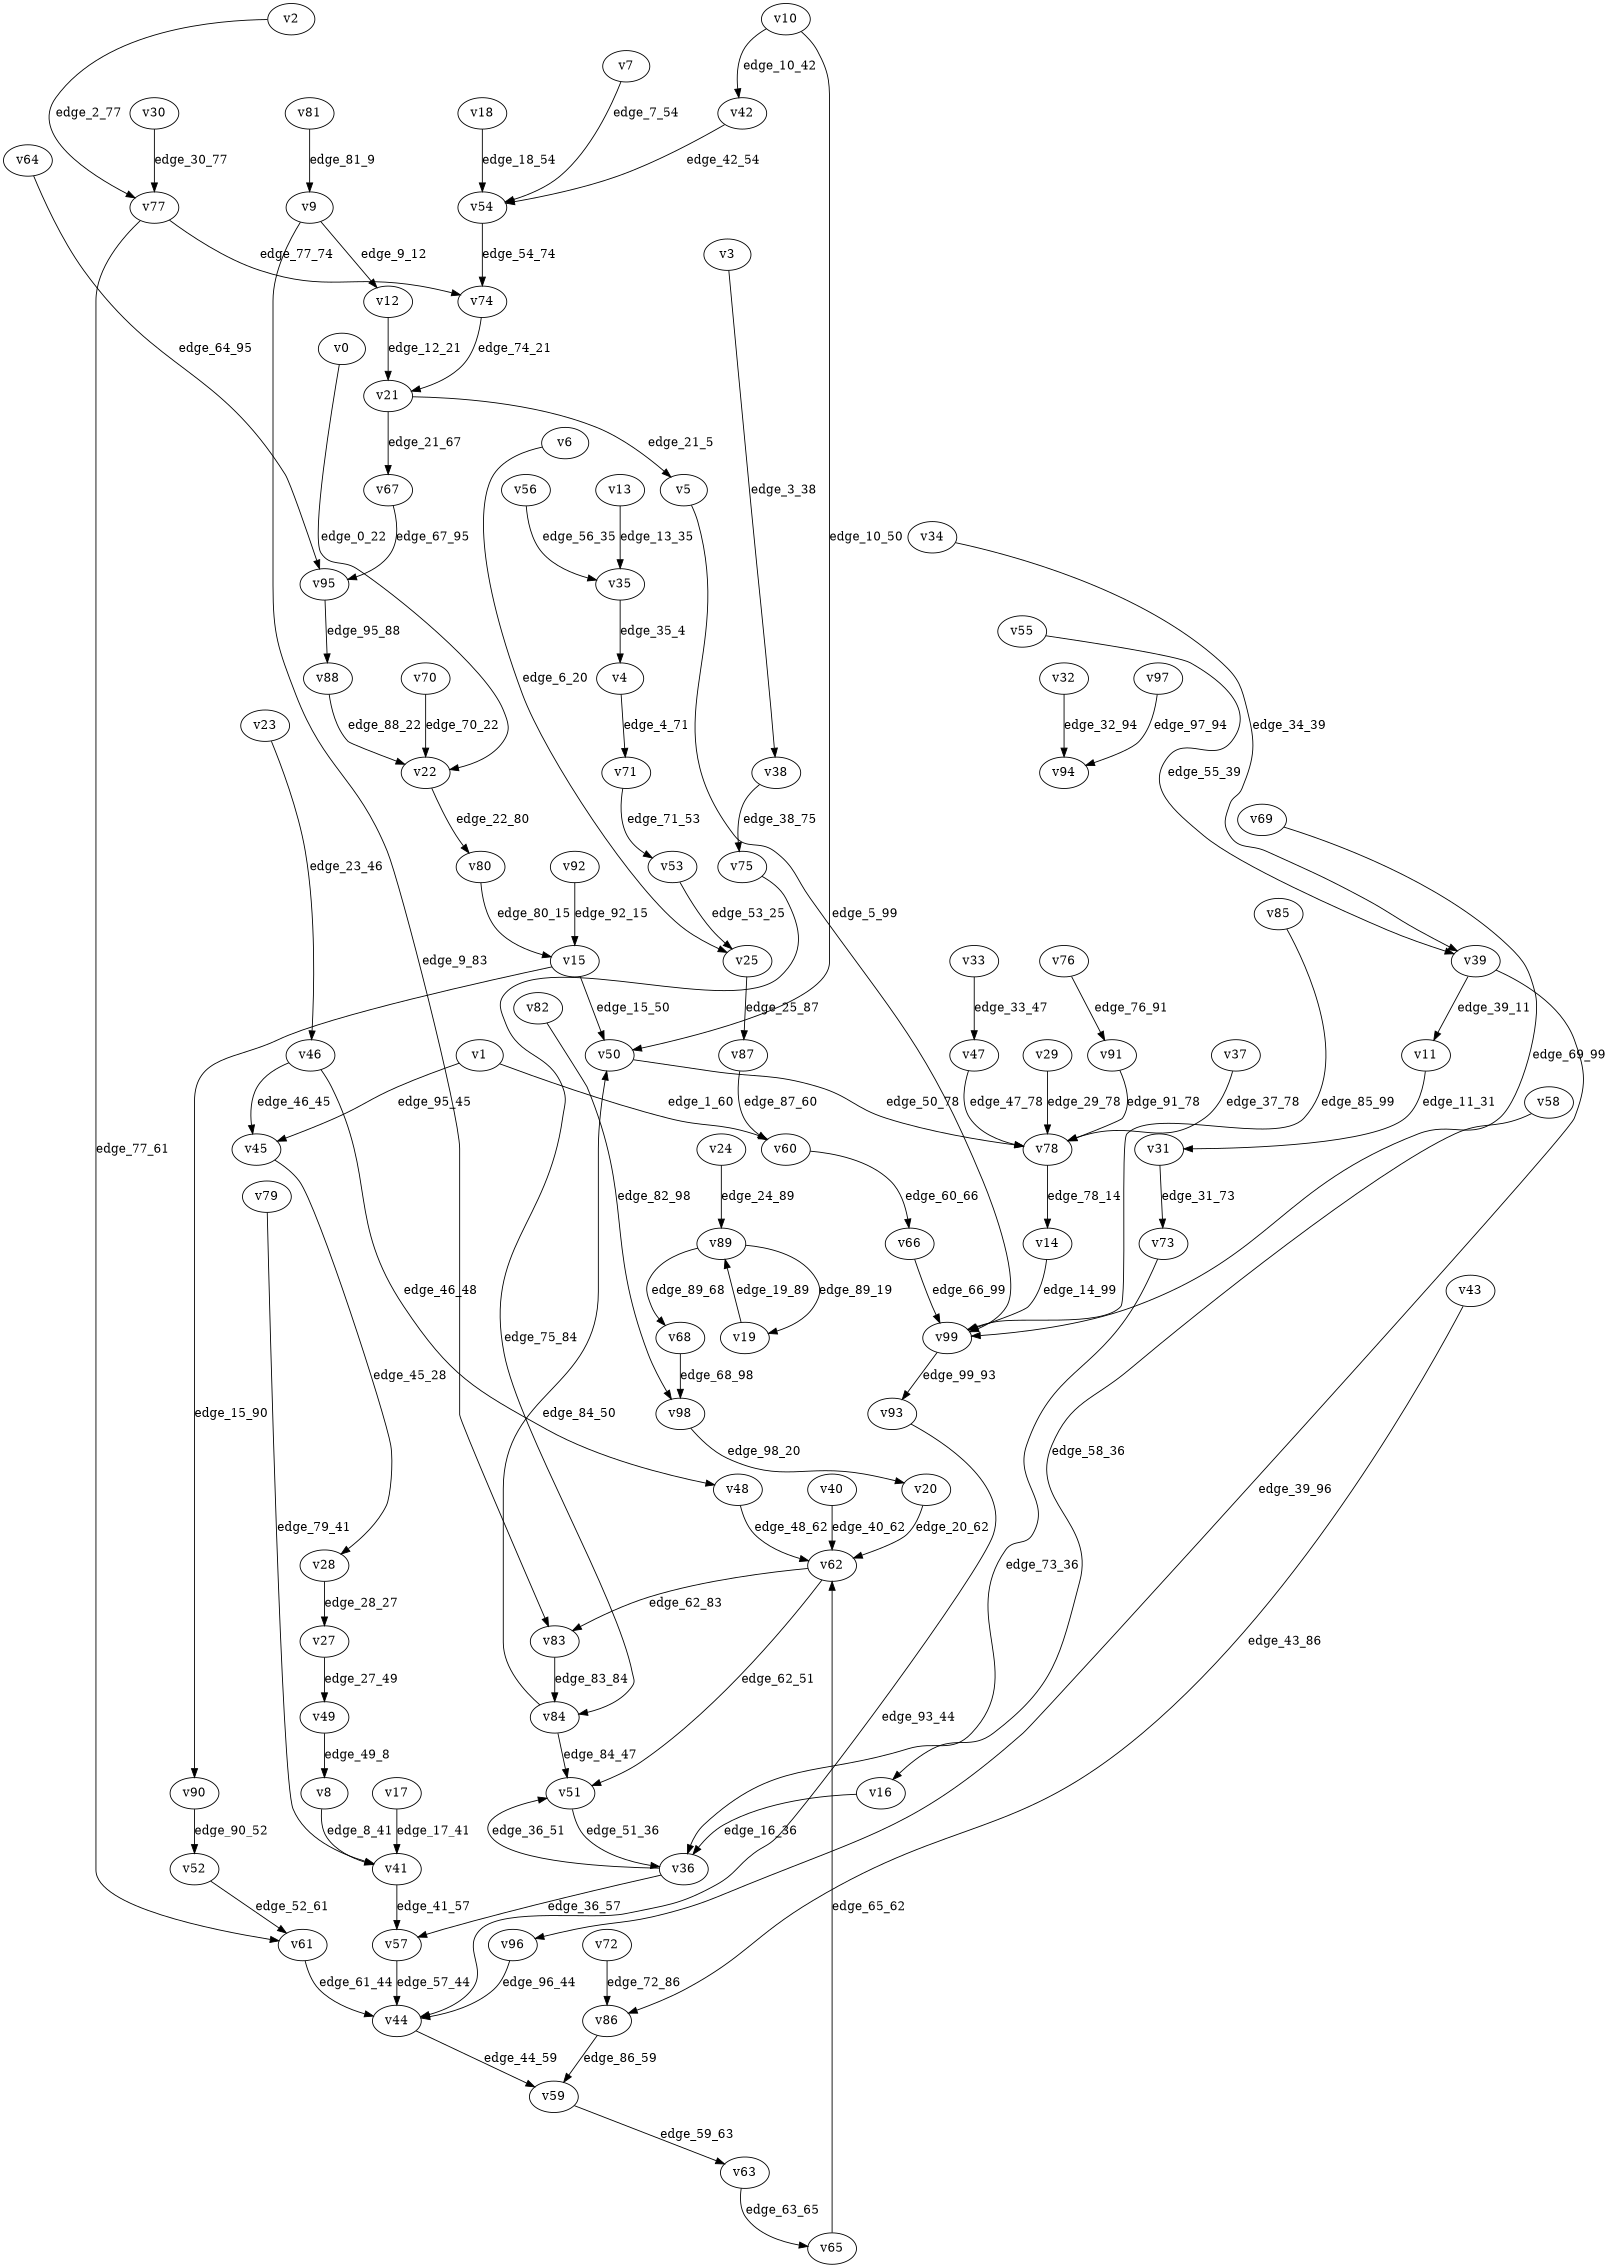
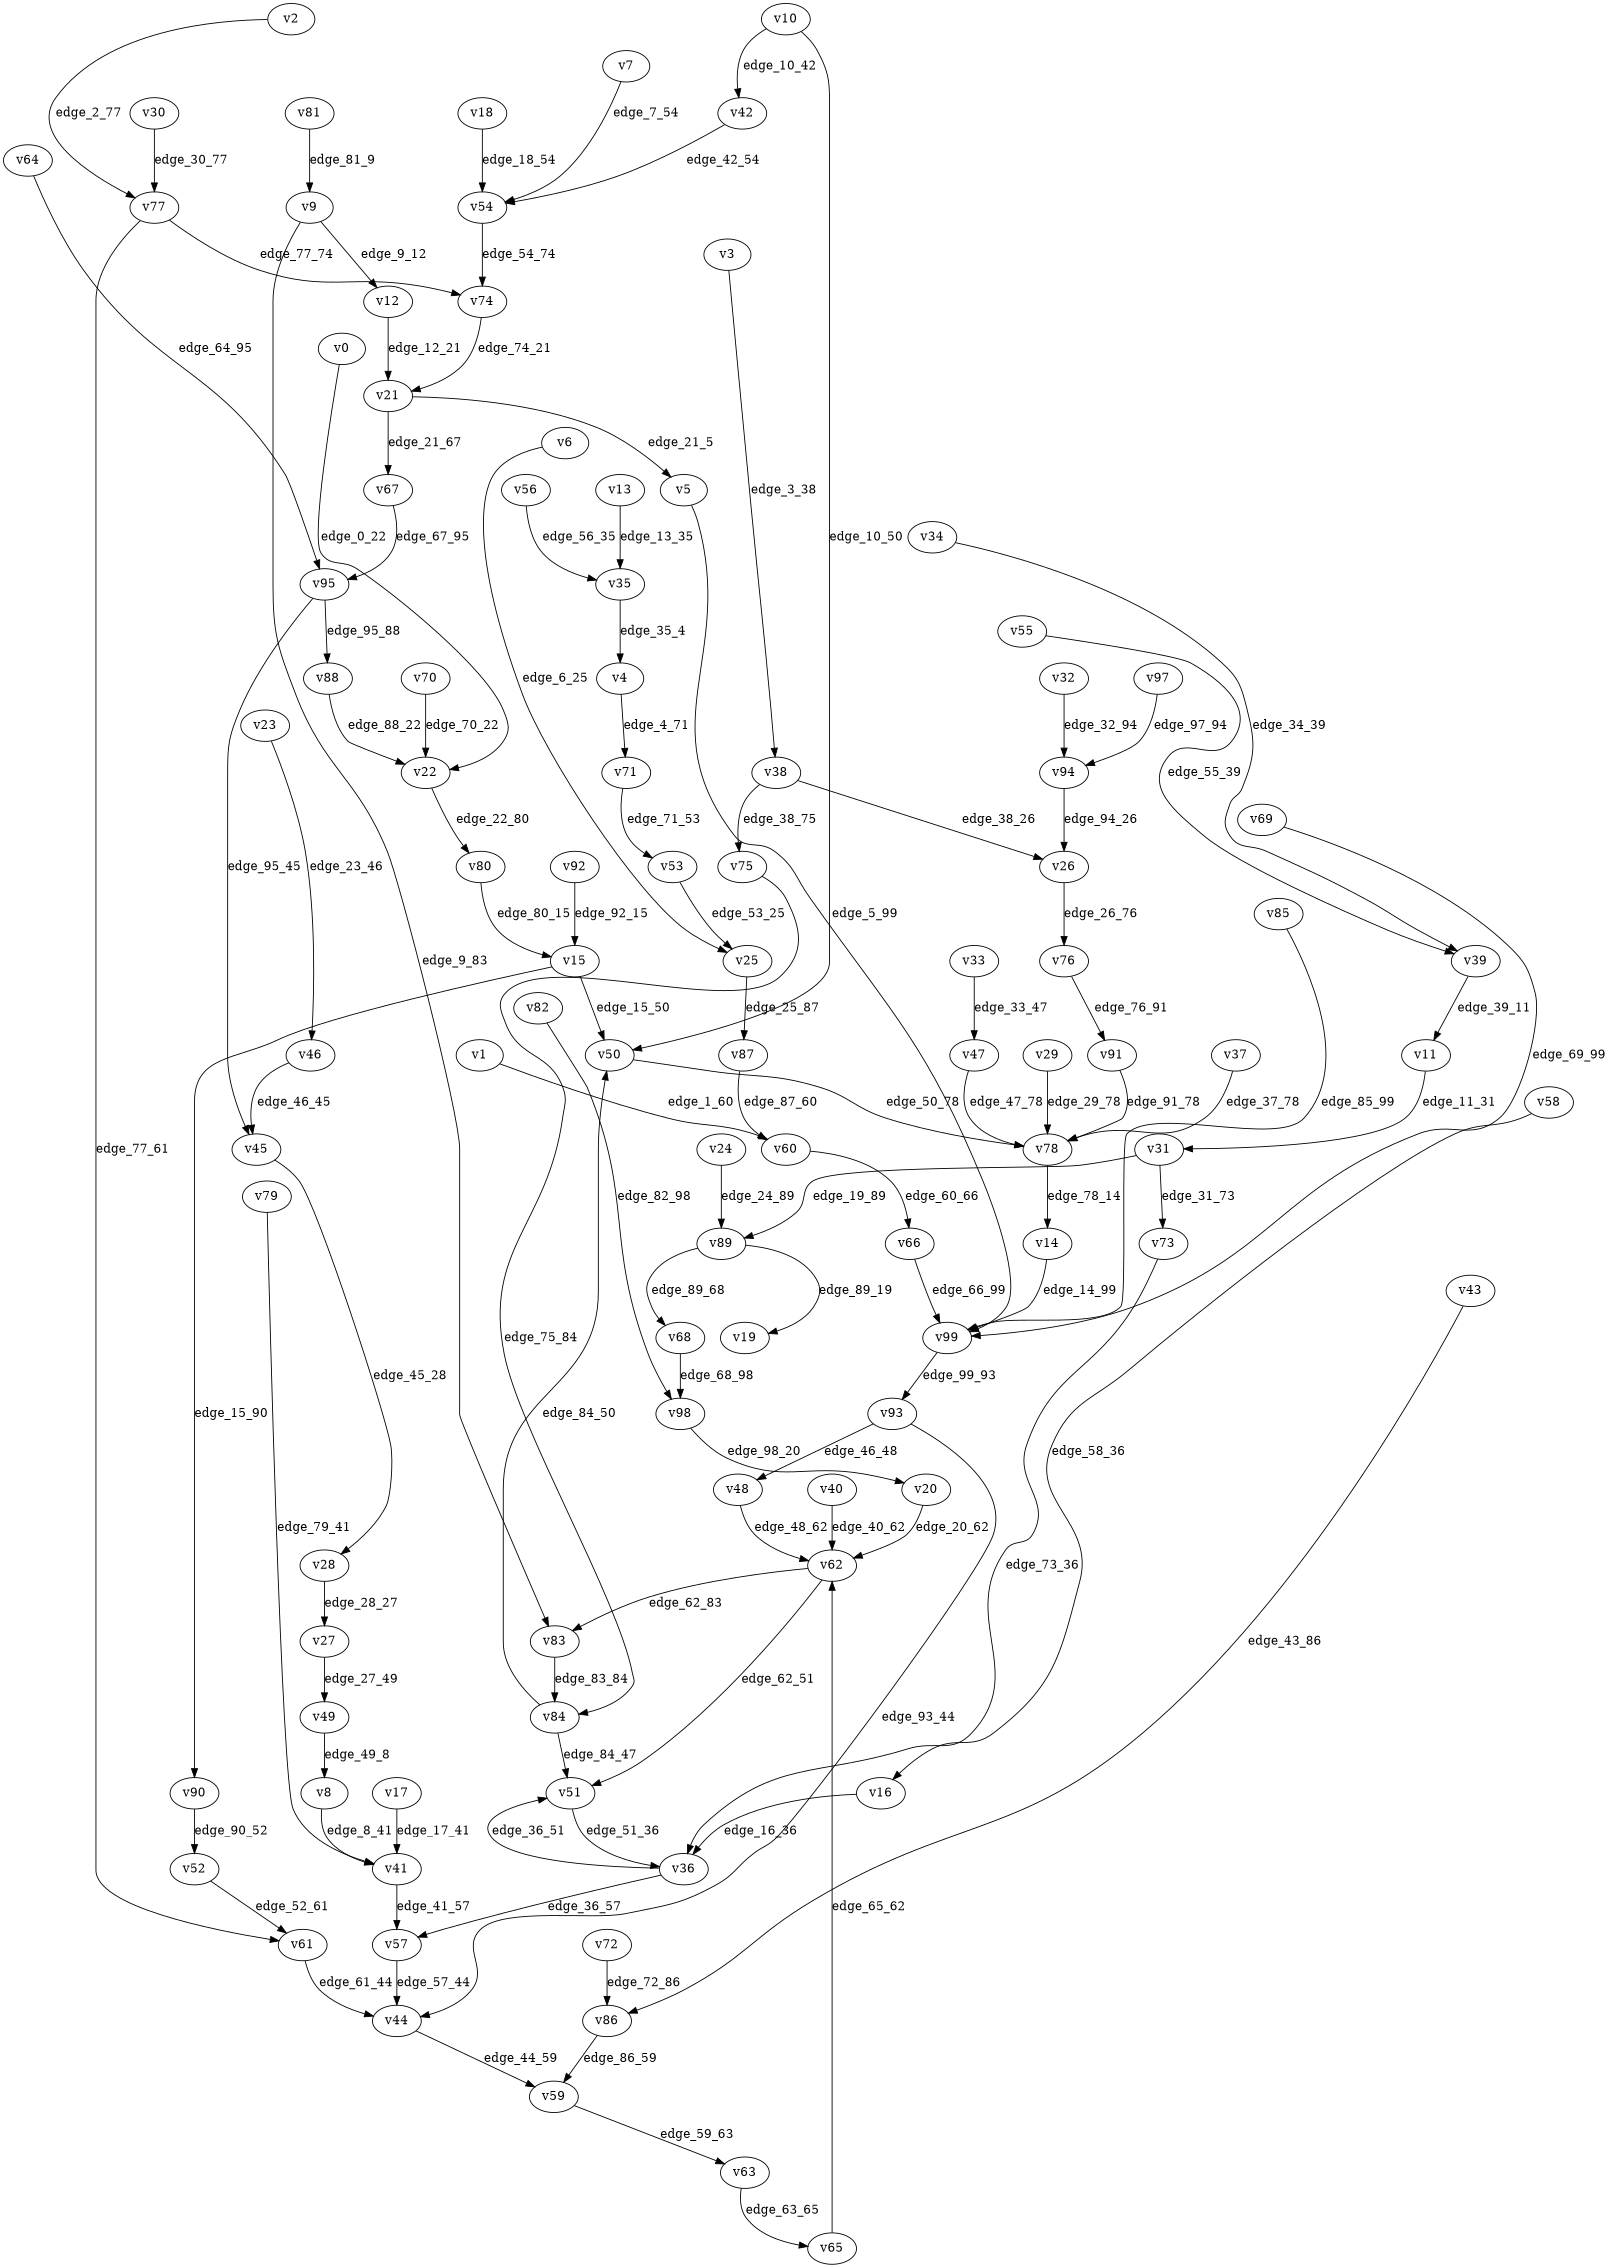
edge "v6" -> "v25": label "edge_6_20" -> "edge_6_25"
node "v26": added
edge "v1" -> "v45": now "v95" -> "v45"
edge "v19" -> "v89": now "v31" -> "v89"
edge "v46" -> "v48": now "v93" -> "v48"
node "v96": removed
